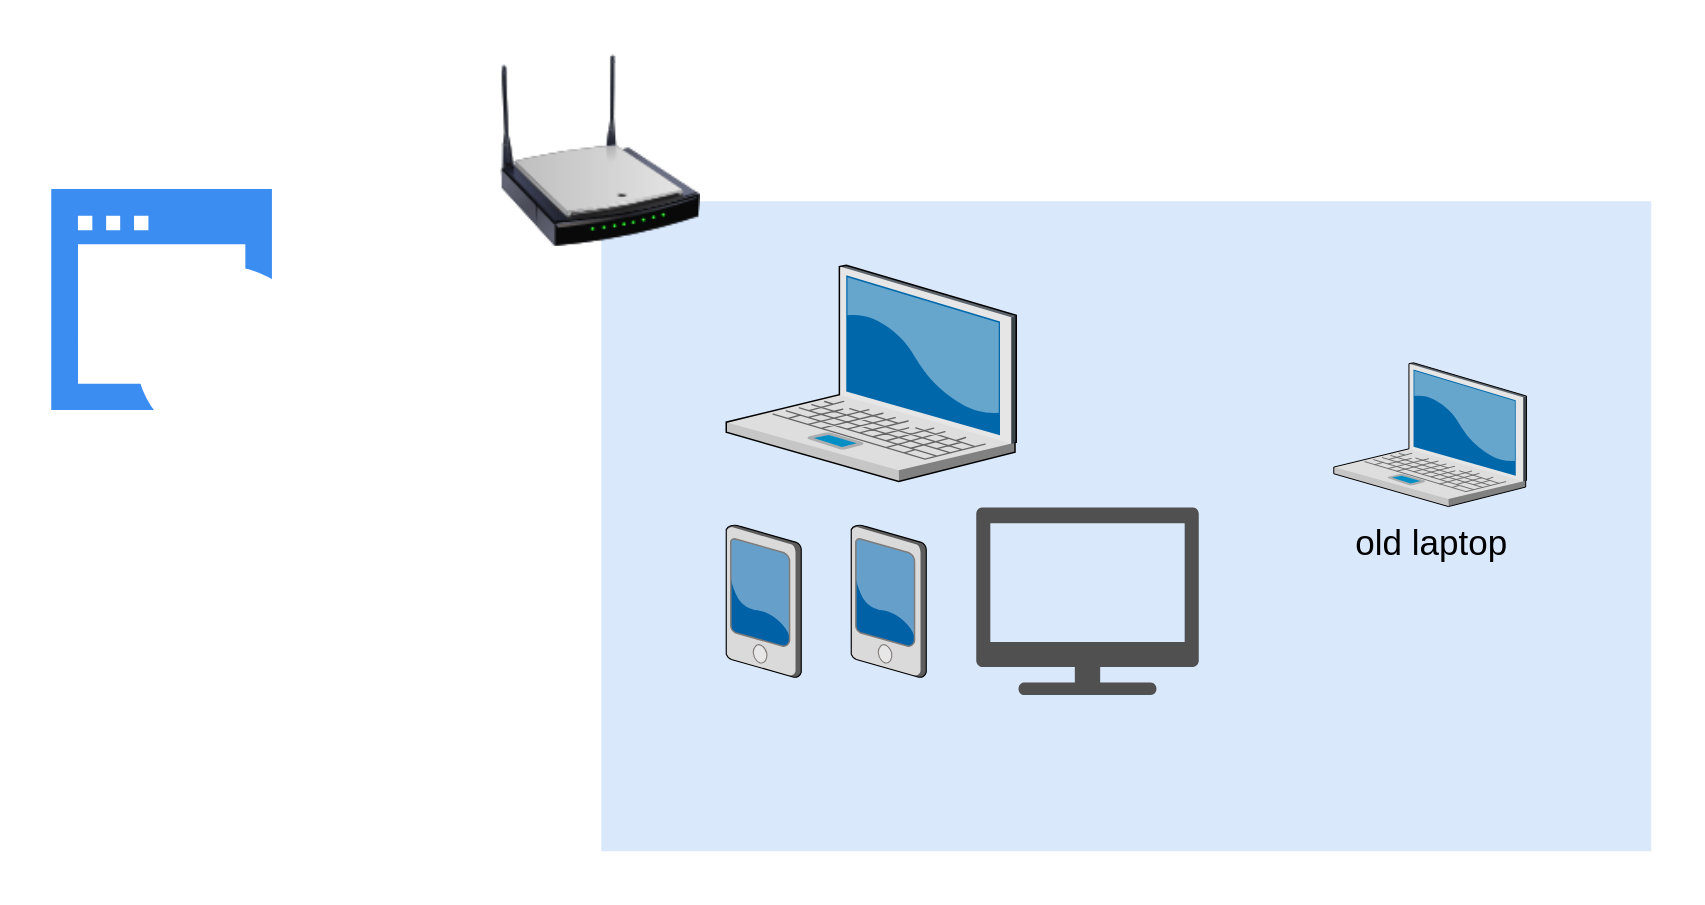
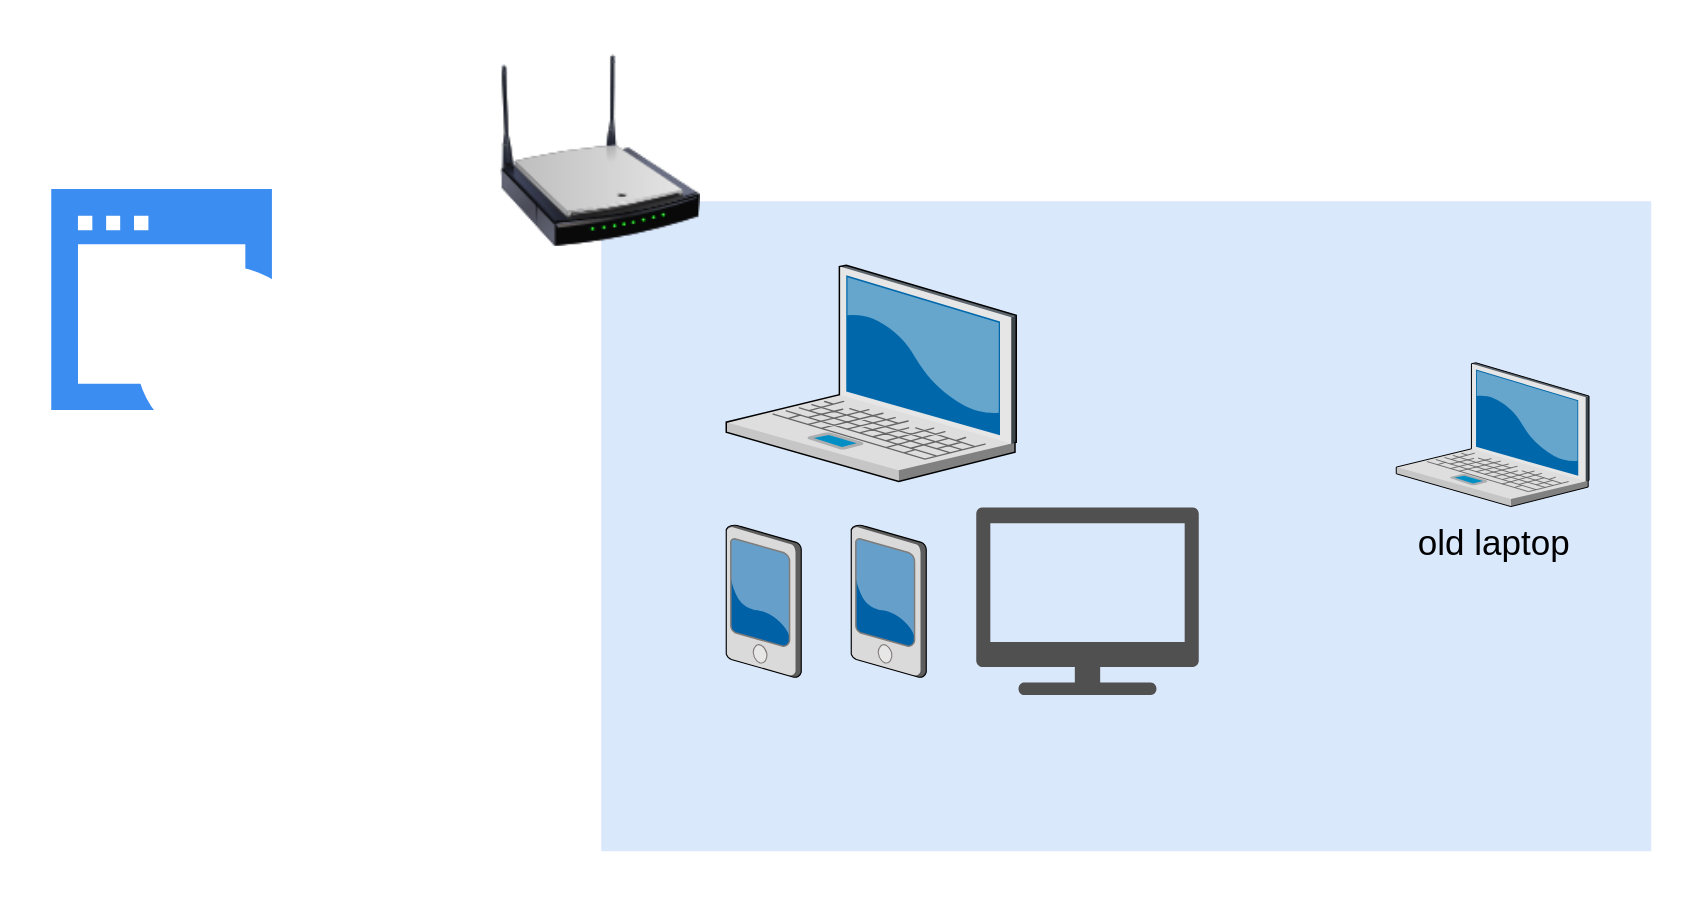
node "old laptop": moved (1430, 435) -> (1493, 435)
